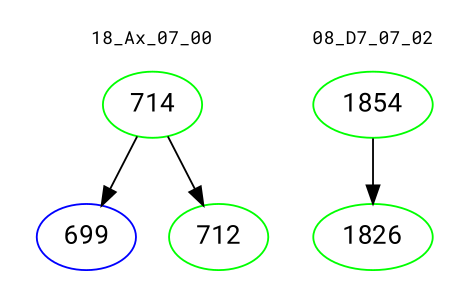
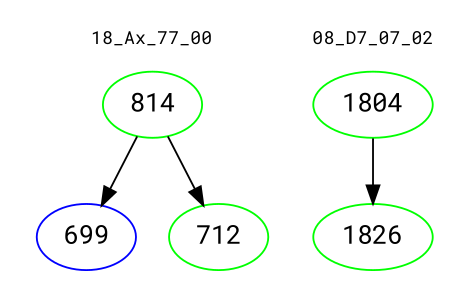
cluster "18_Ax_07_00": label "18_Ax_07_00" -> "18_Ax_77_00"
node "714": label "714" -> "814"
node "1854": label "1854" -> "1804"
